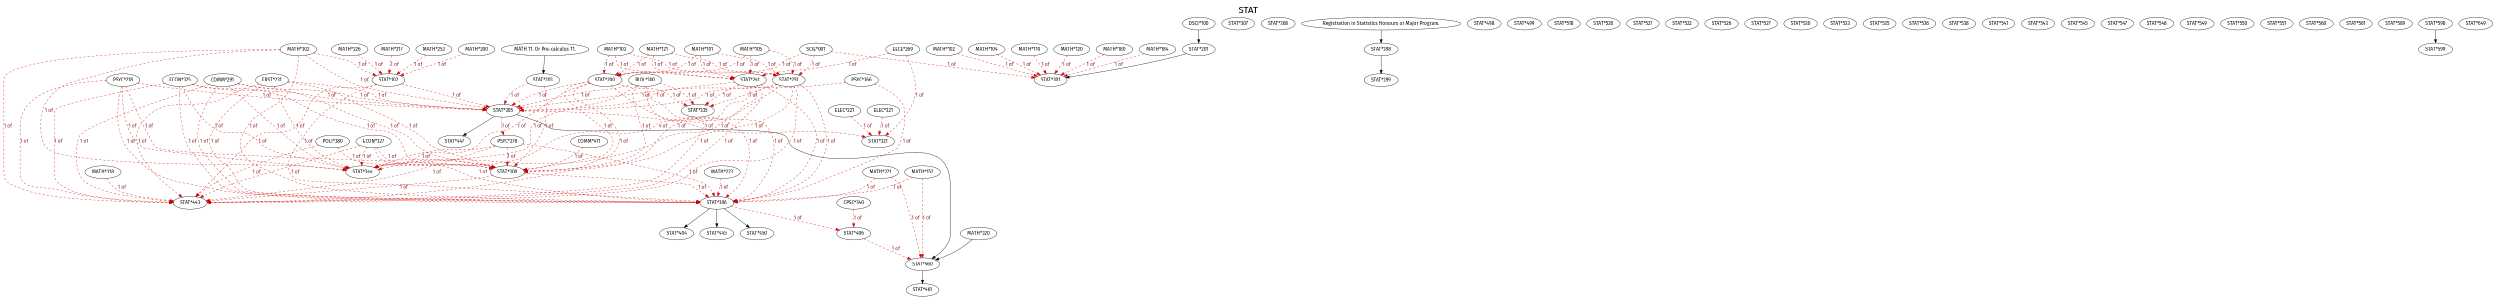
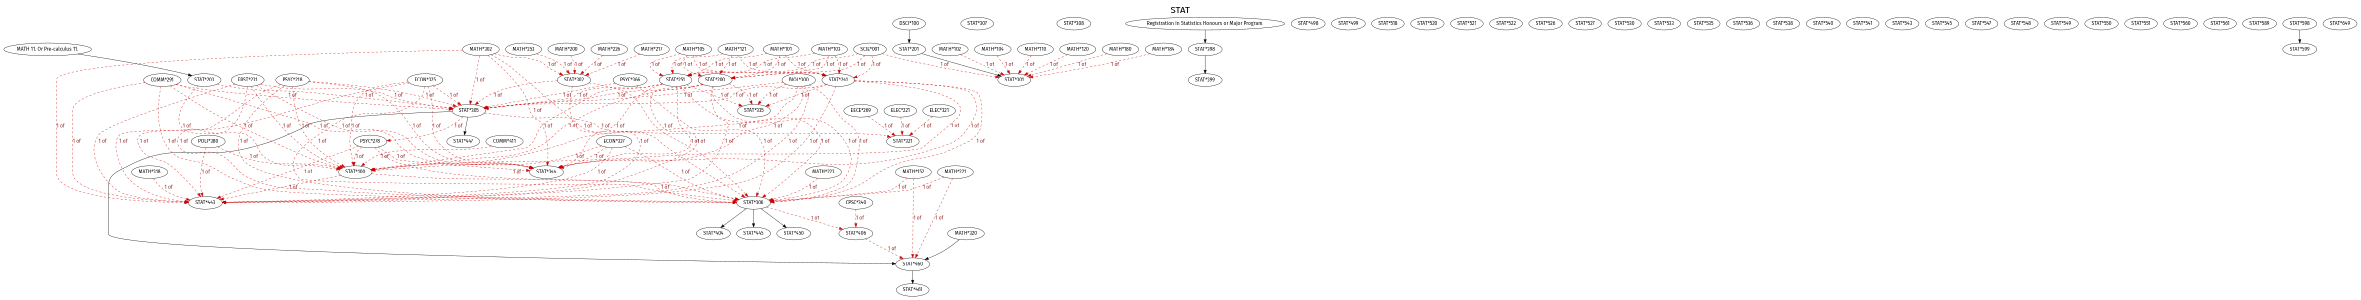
node "STAT*540": added
edge "EECE*269" -> "STAT*241": now "SCIE*001" -> "STAT*241"
node "STAT*102": label "STAT*102" -> "STAT*302"
edge "STAT*241" -> "STAT*344": label "4 of" -> "1 of"
node "STAT*300": label "STAT*300" -> "STAT*100"
